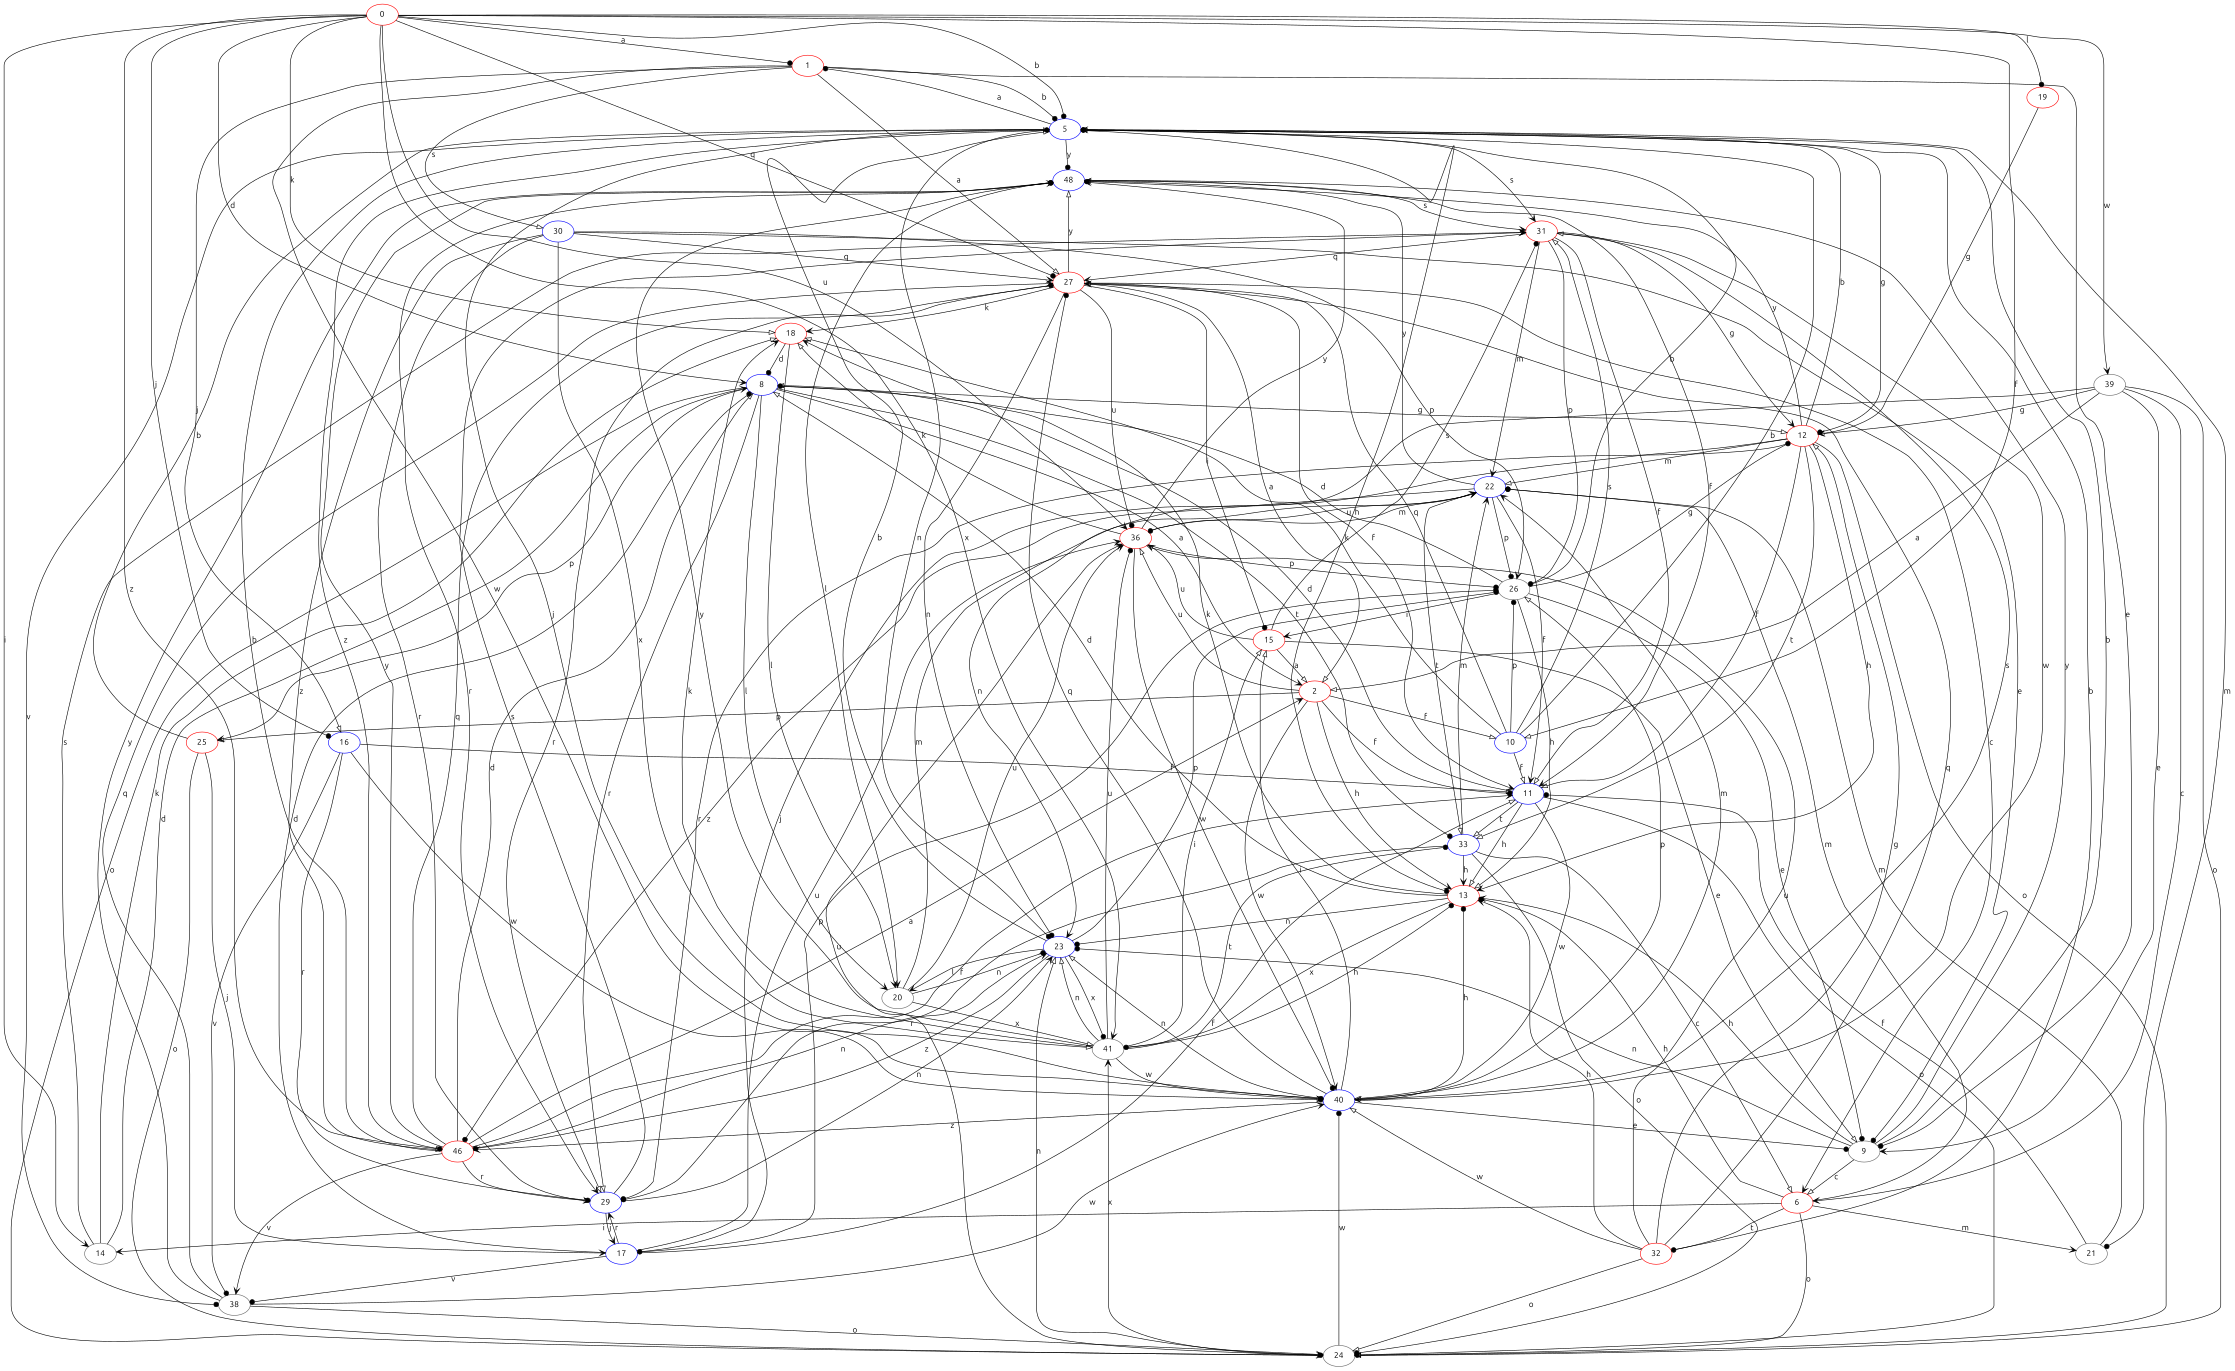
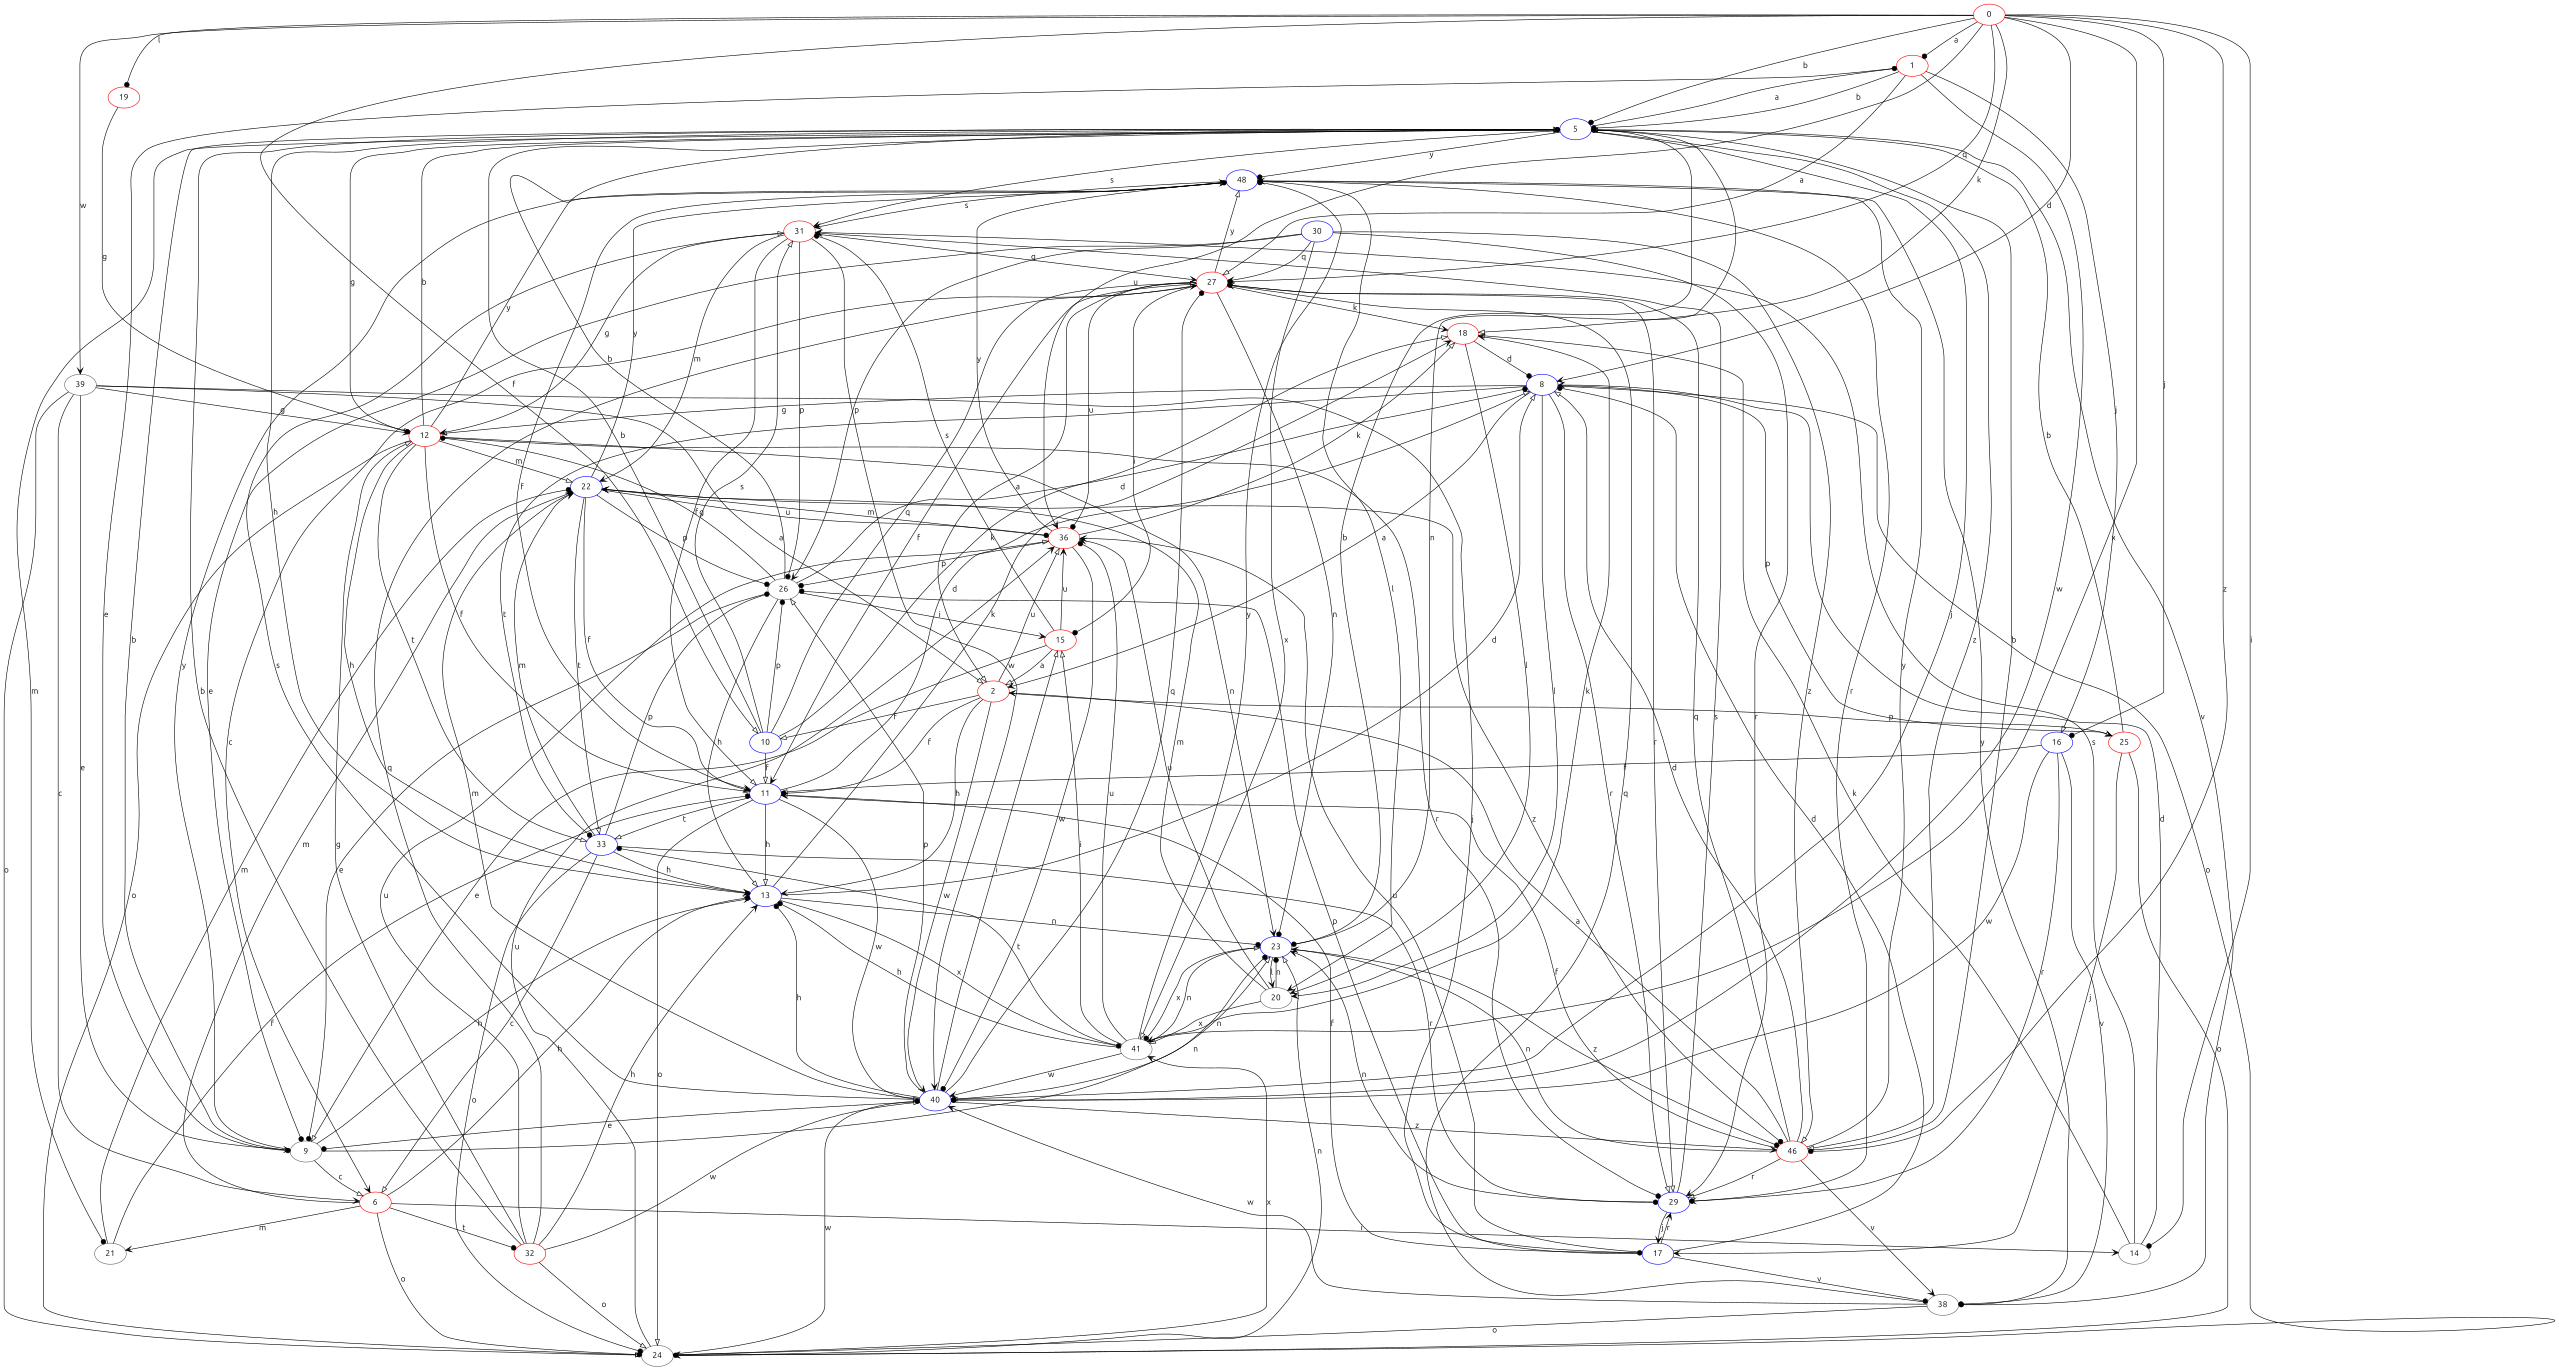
edge "1" -> "30": removed, label "s"
edge "0" -> "14": arrowhead vee -> dot
edge "23" -> "26": now "33" -> "26"
node "13": color red -> blue
